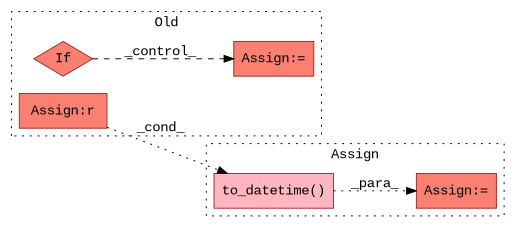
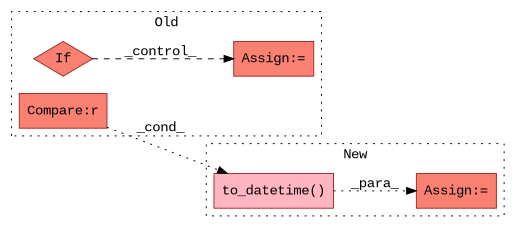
node "Assign:r": label "Assign:r" -> "Compare:r"
cluster "Assign": label "Assign" -> "New"
